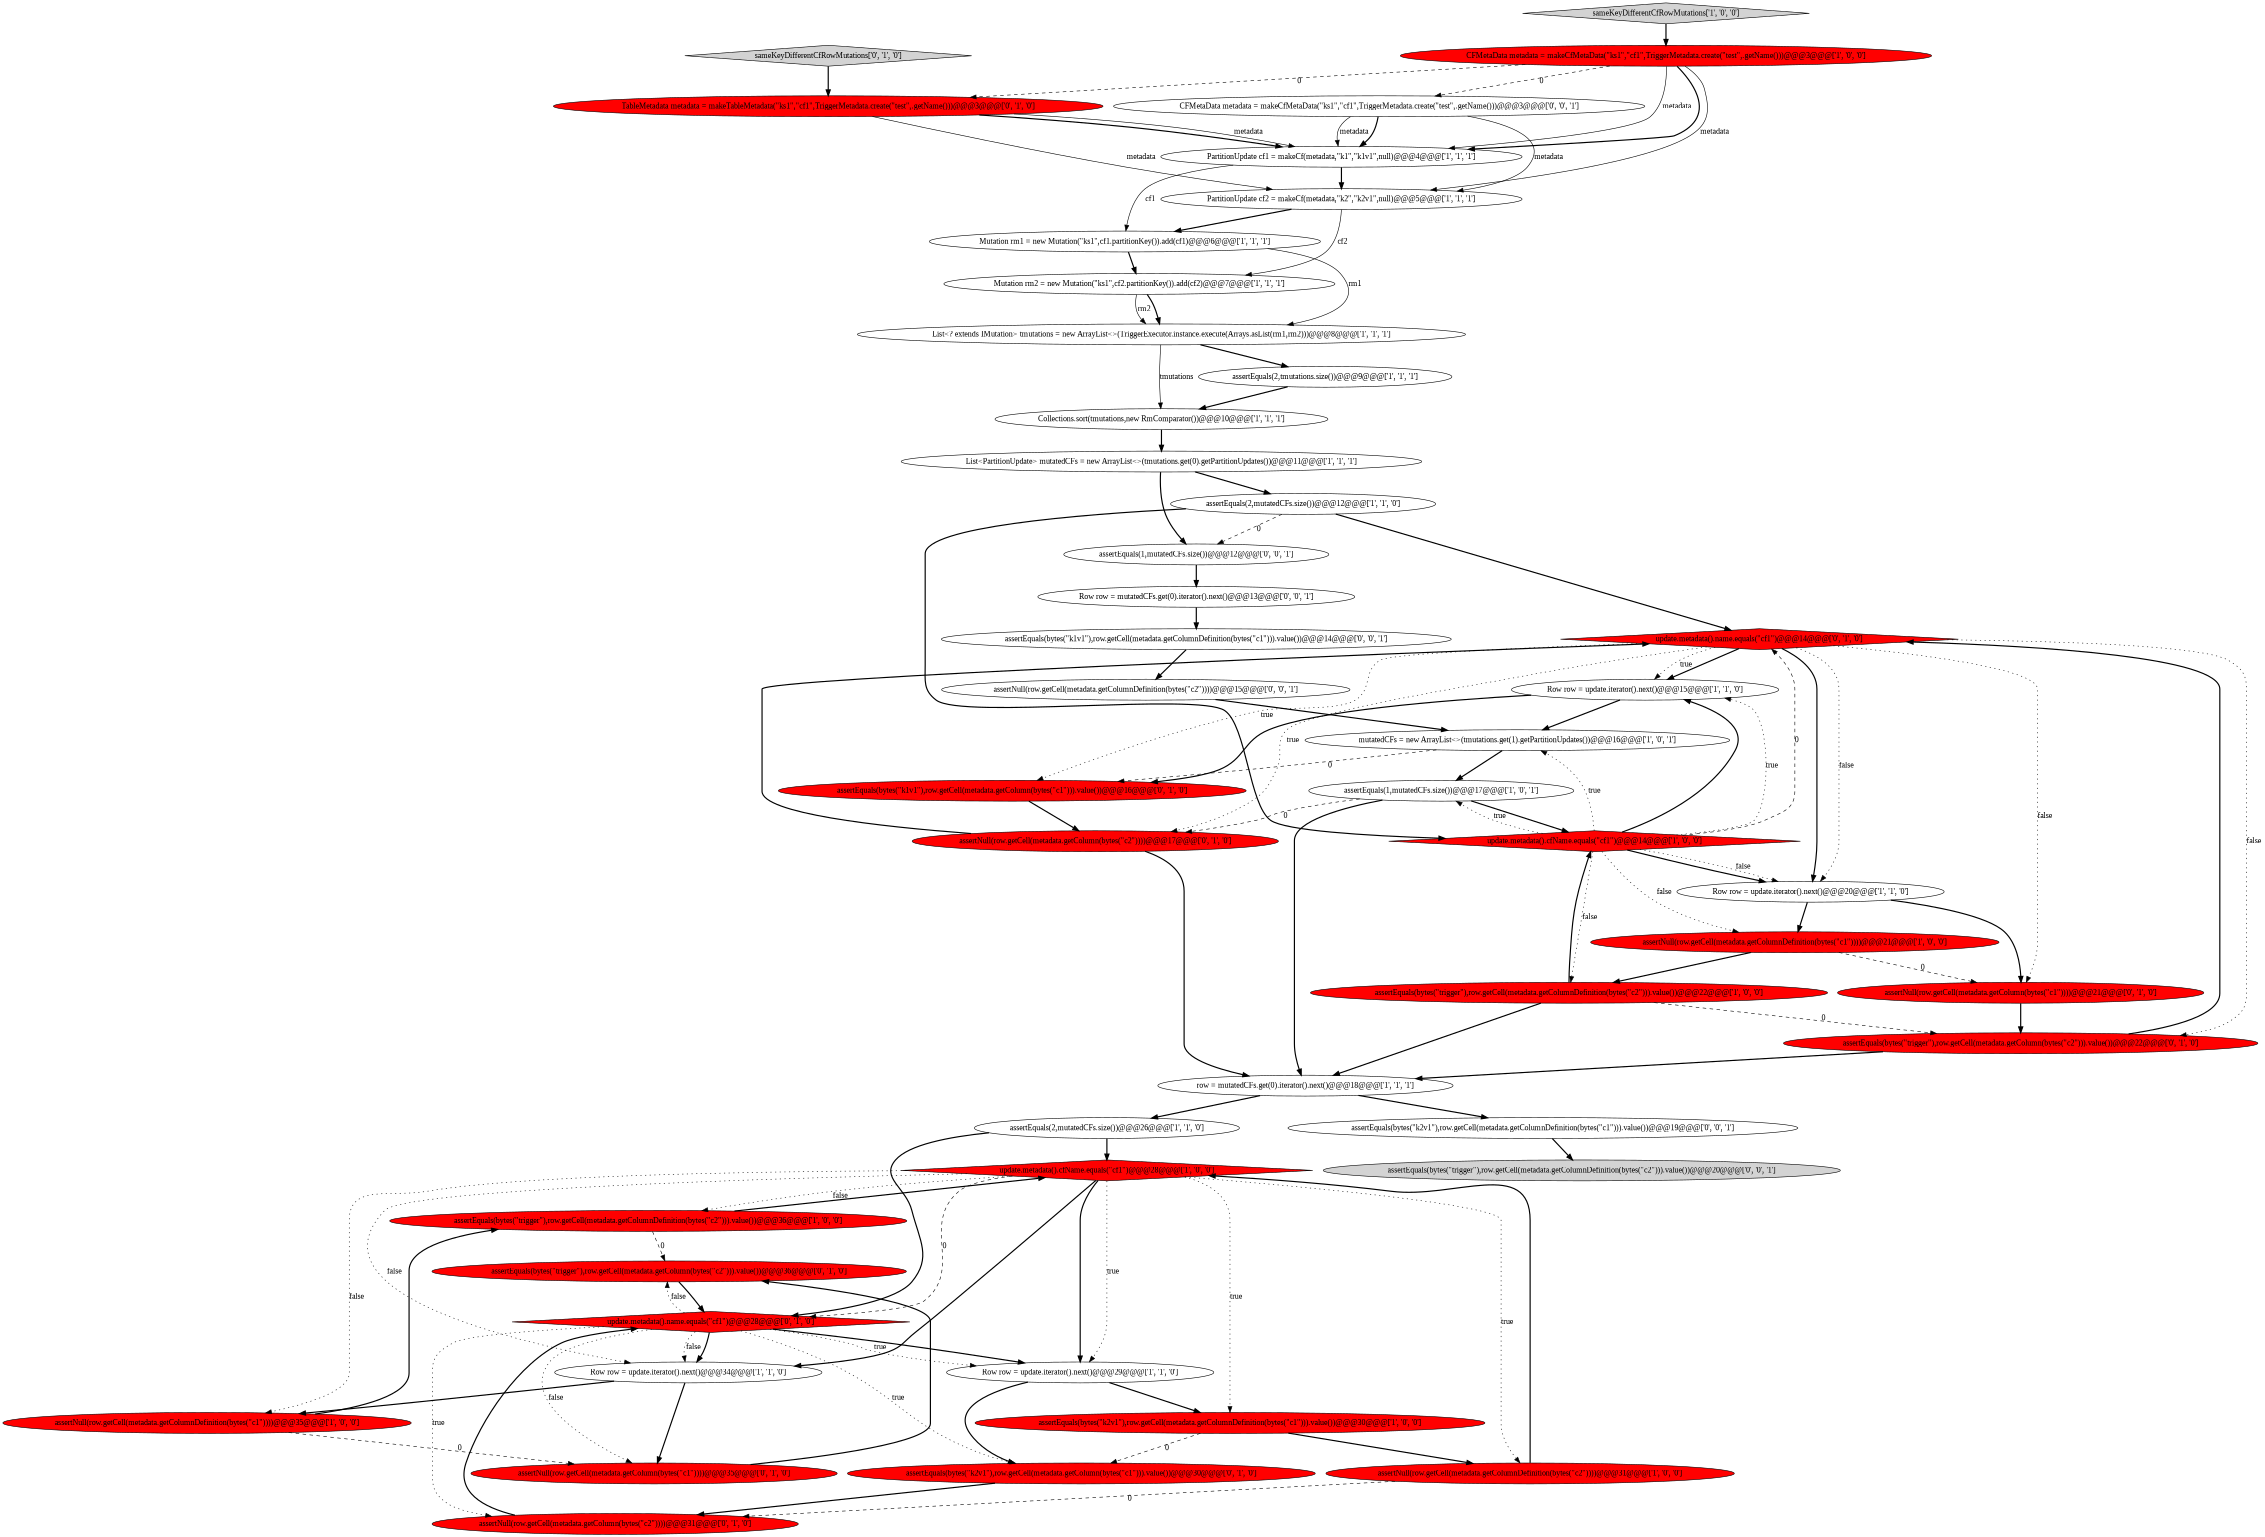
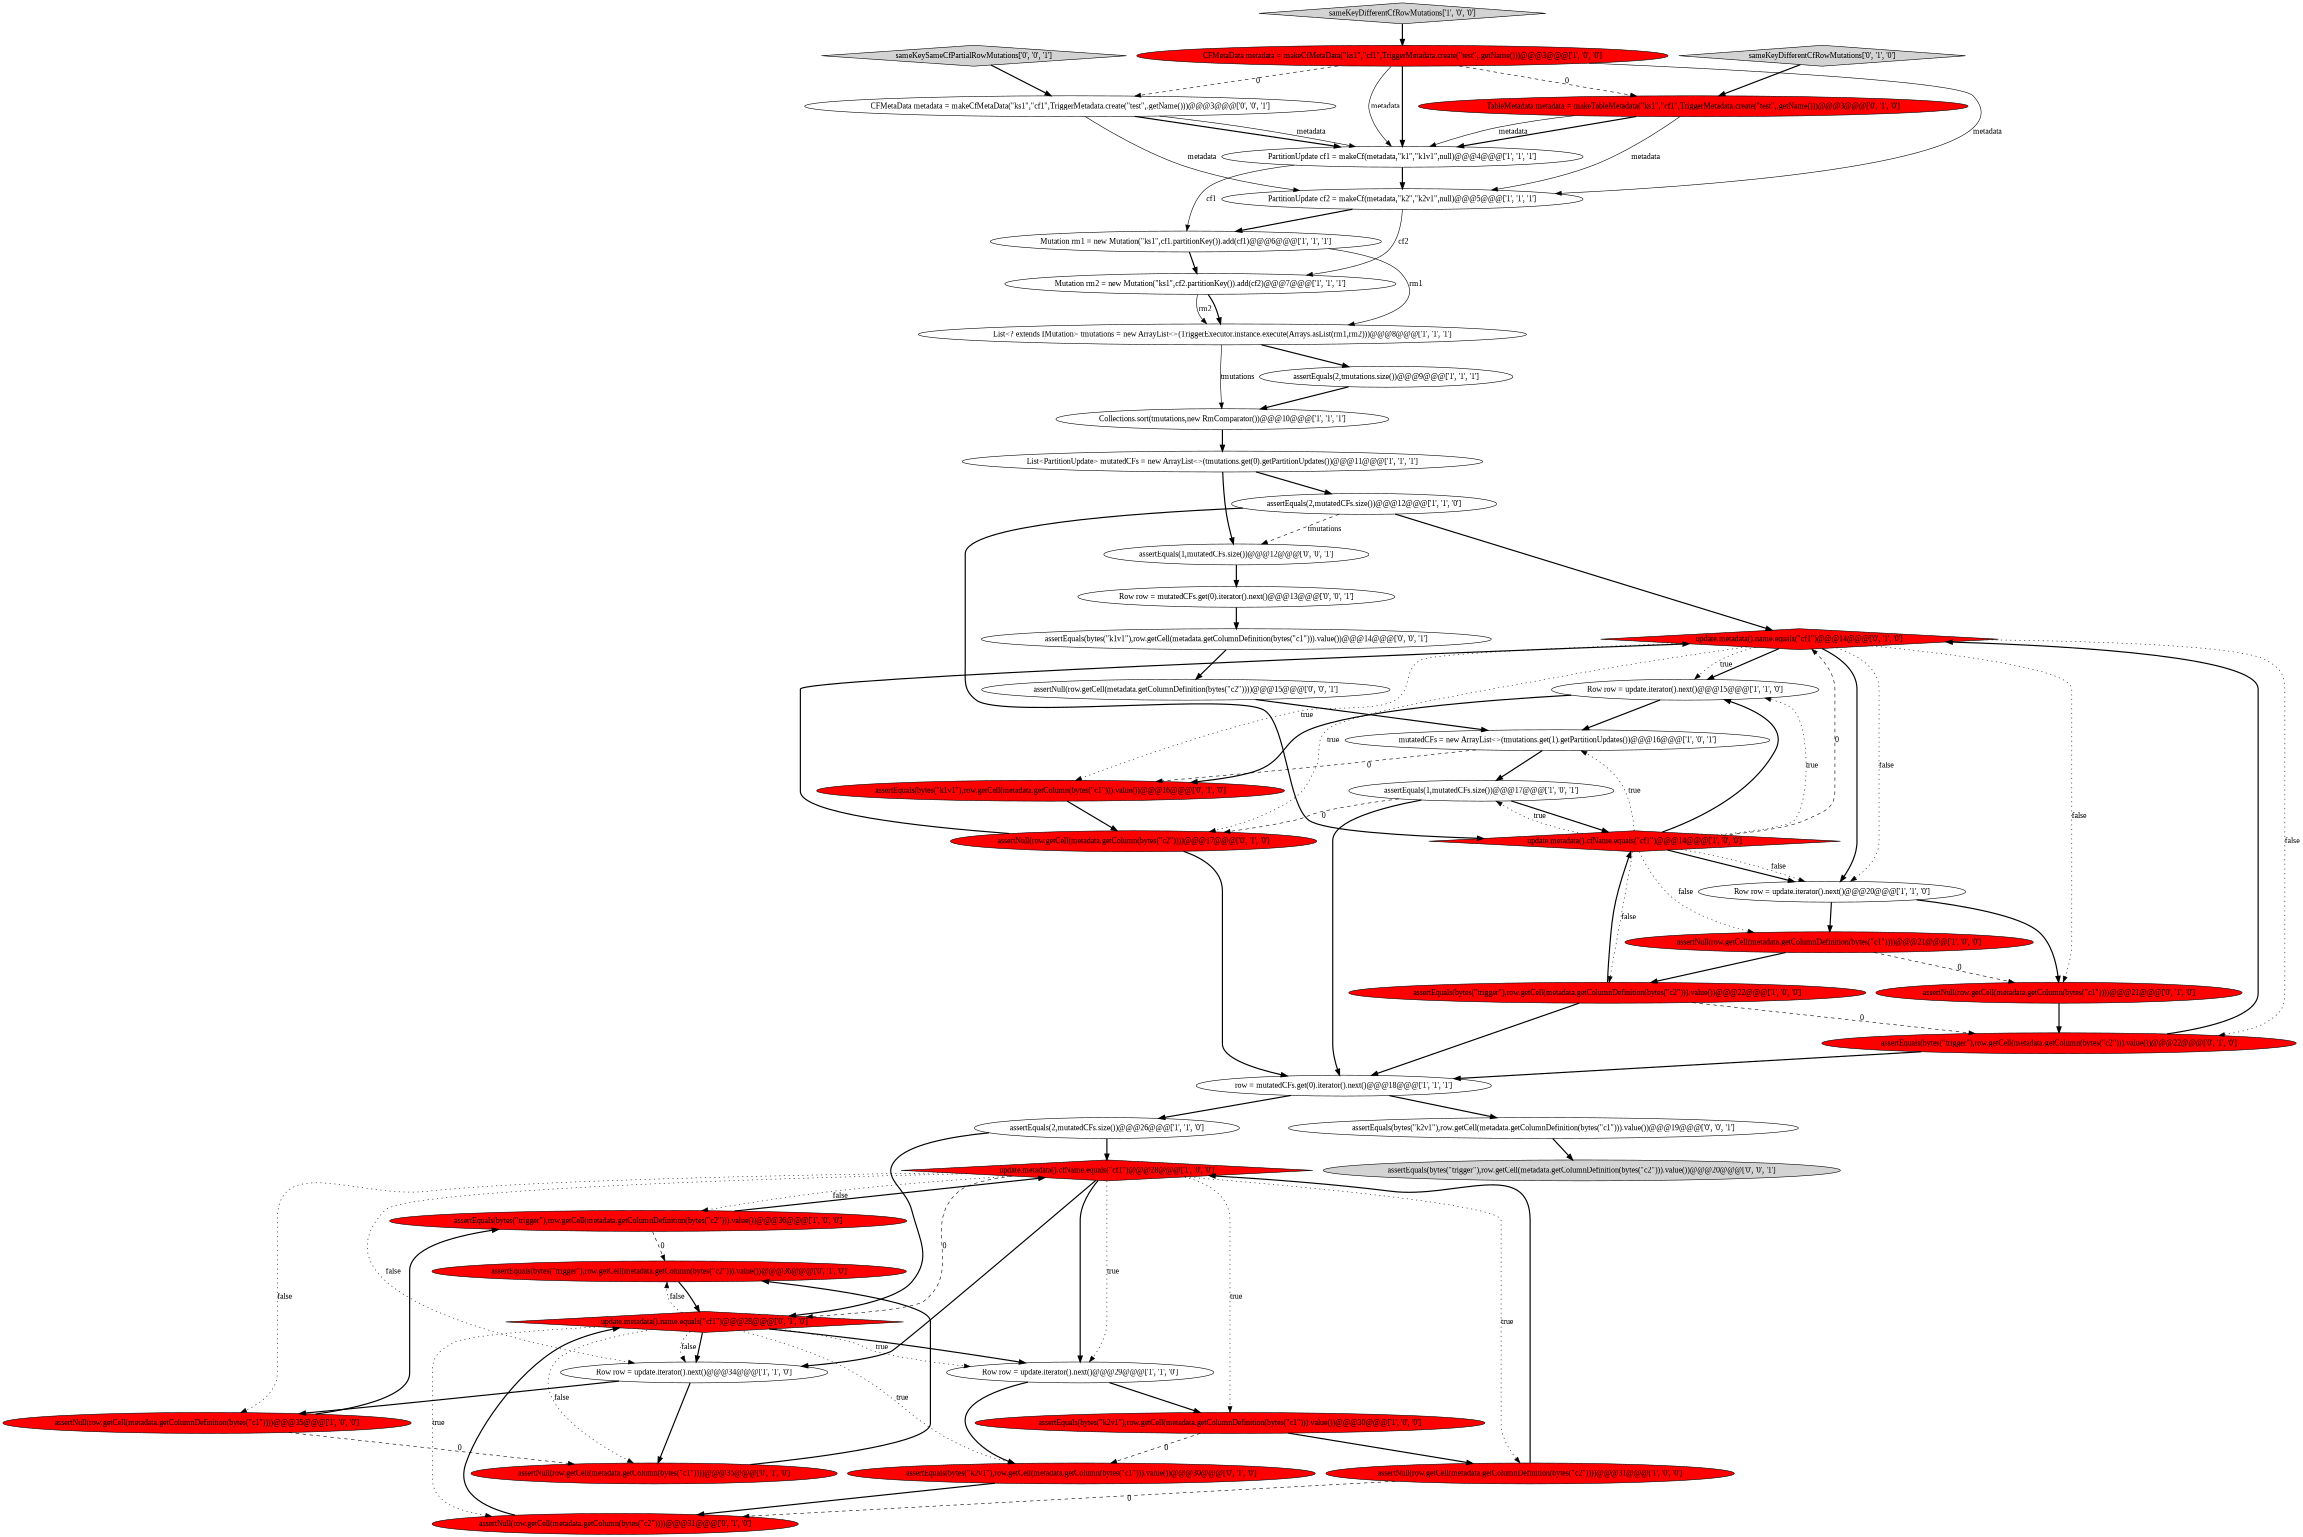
node "sameKeySameCfPartialRowMutations['0', '0', '1']": added
edge "assertEquals(2,mutatedCFs.size())@@@12@@@['1', '1', '0']" -> "assertEquals(1,mutatedCFs.size())@@@12@@@['0', '0', '1']": label "0" -> "tmutations"
